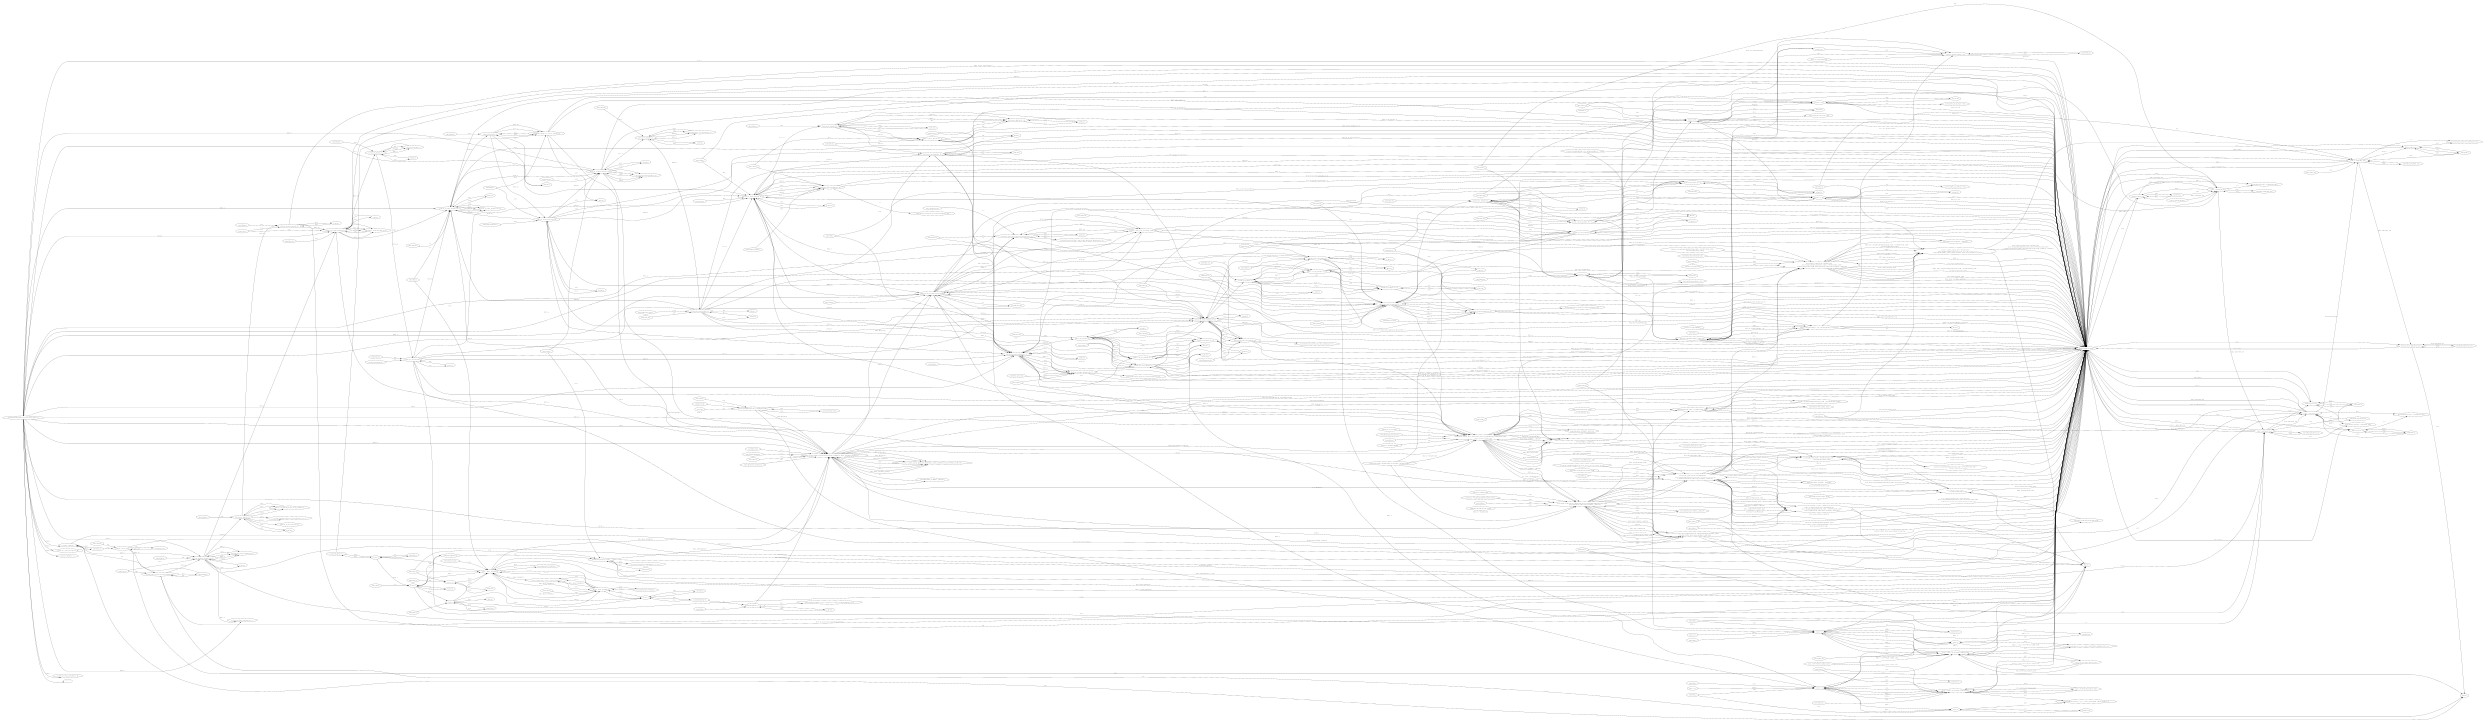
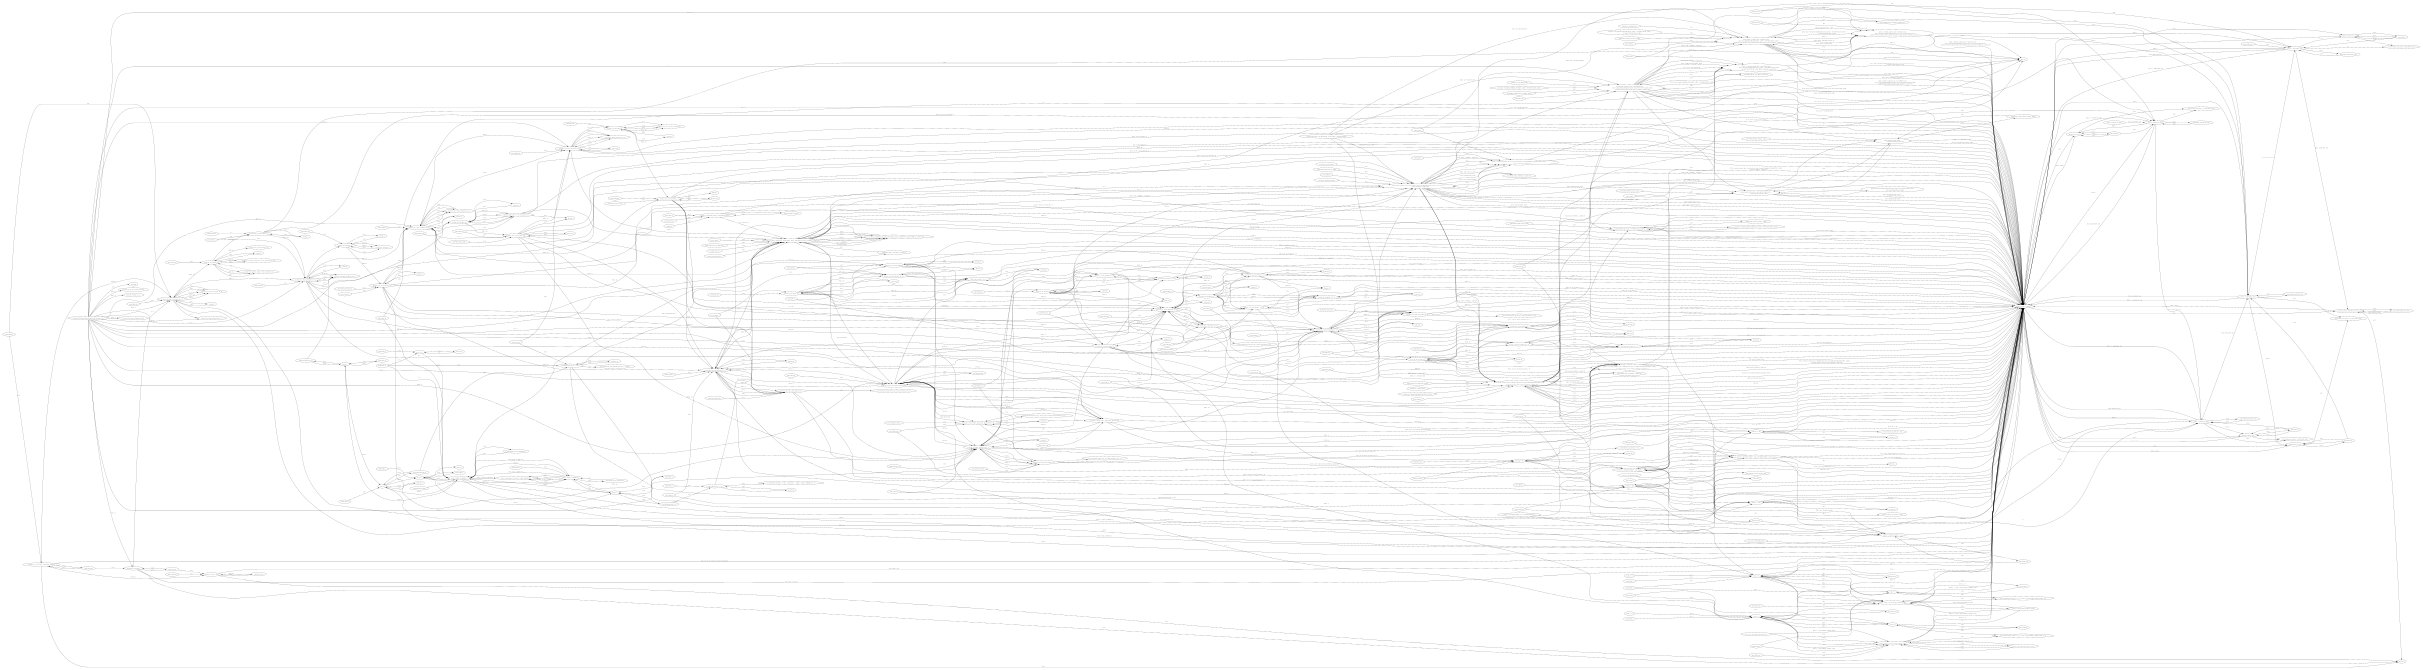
edge "(Call,memset(&precode, 0, sizeof(precode)))" -> "(MethodReturn,RET)": removed, label "DDG: memset(&precode, 0, sizeof(precode))"
edge "(Call,*br = &(rar->br))" -> "(Call,rar_br_consume_unalined_bits(br))": reversed
